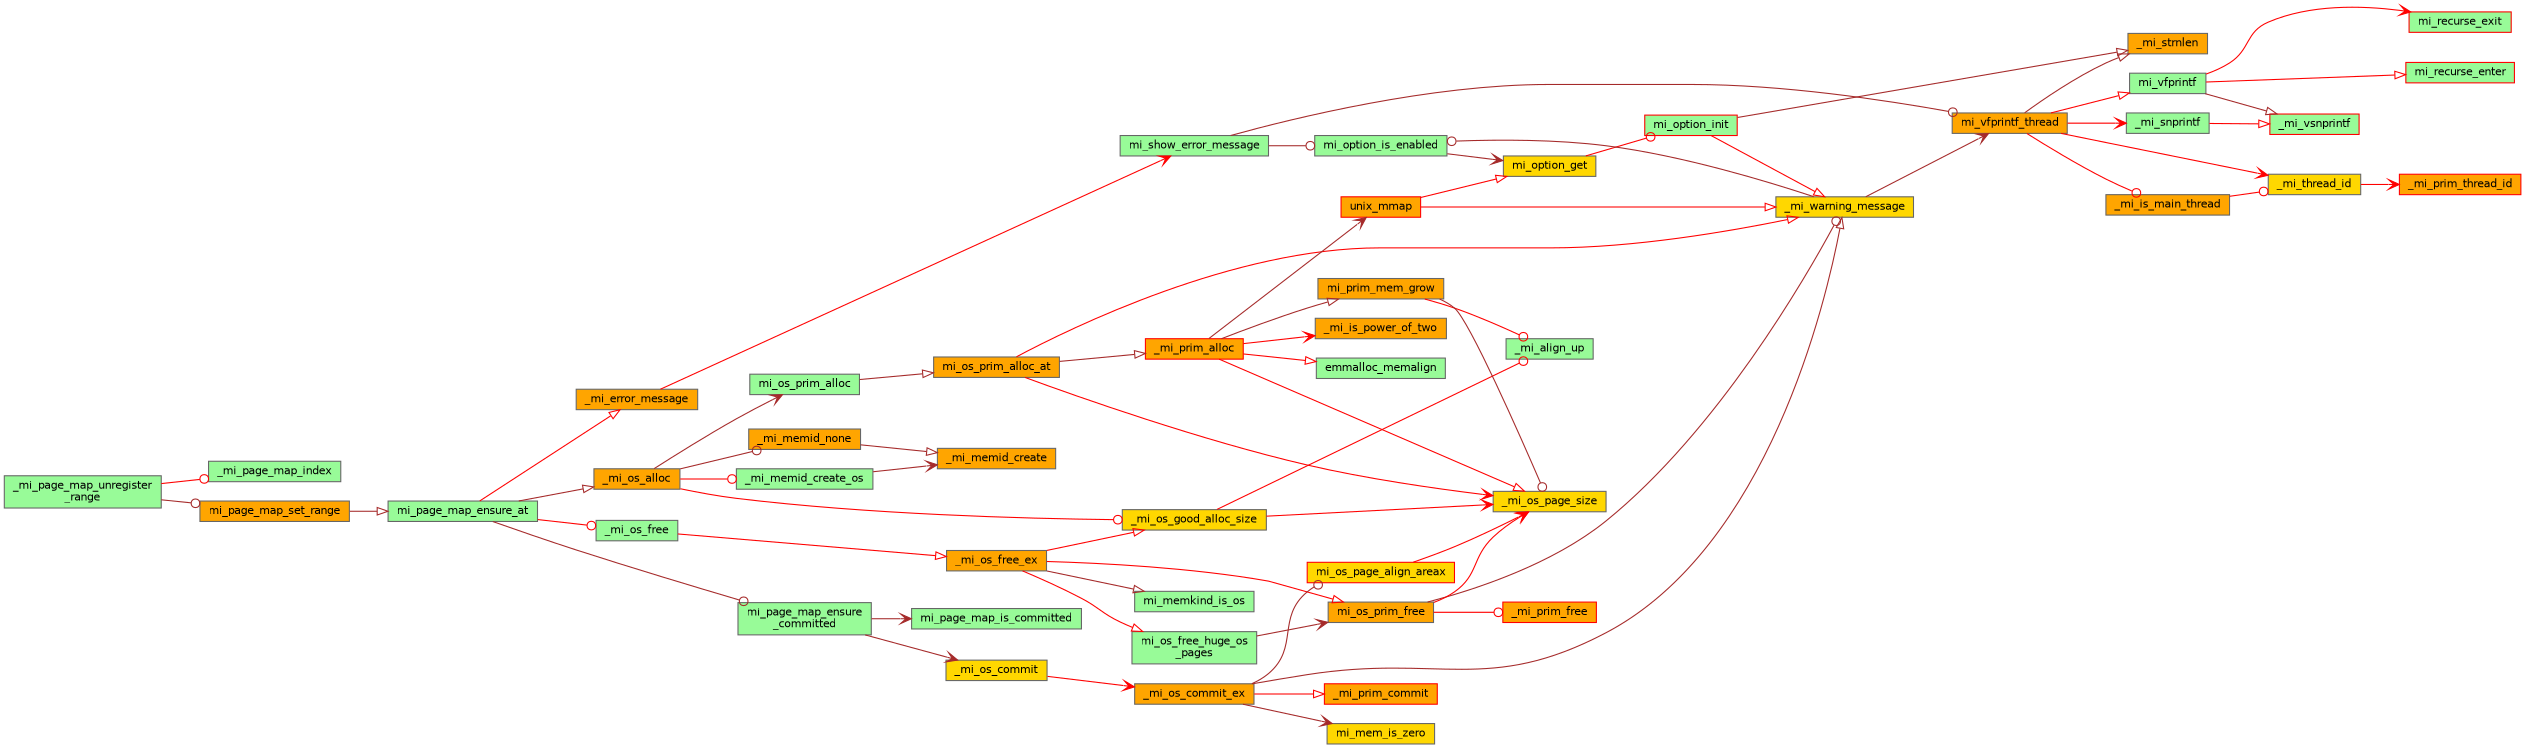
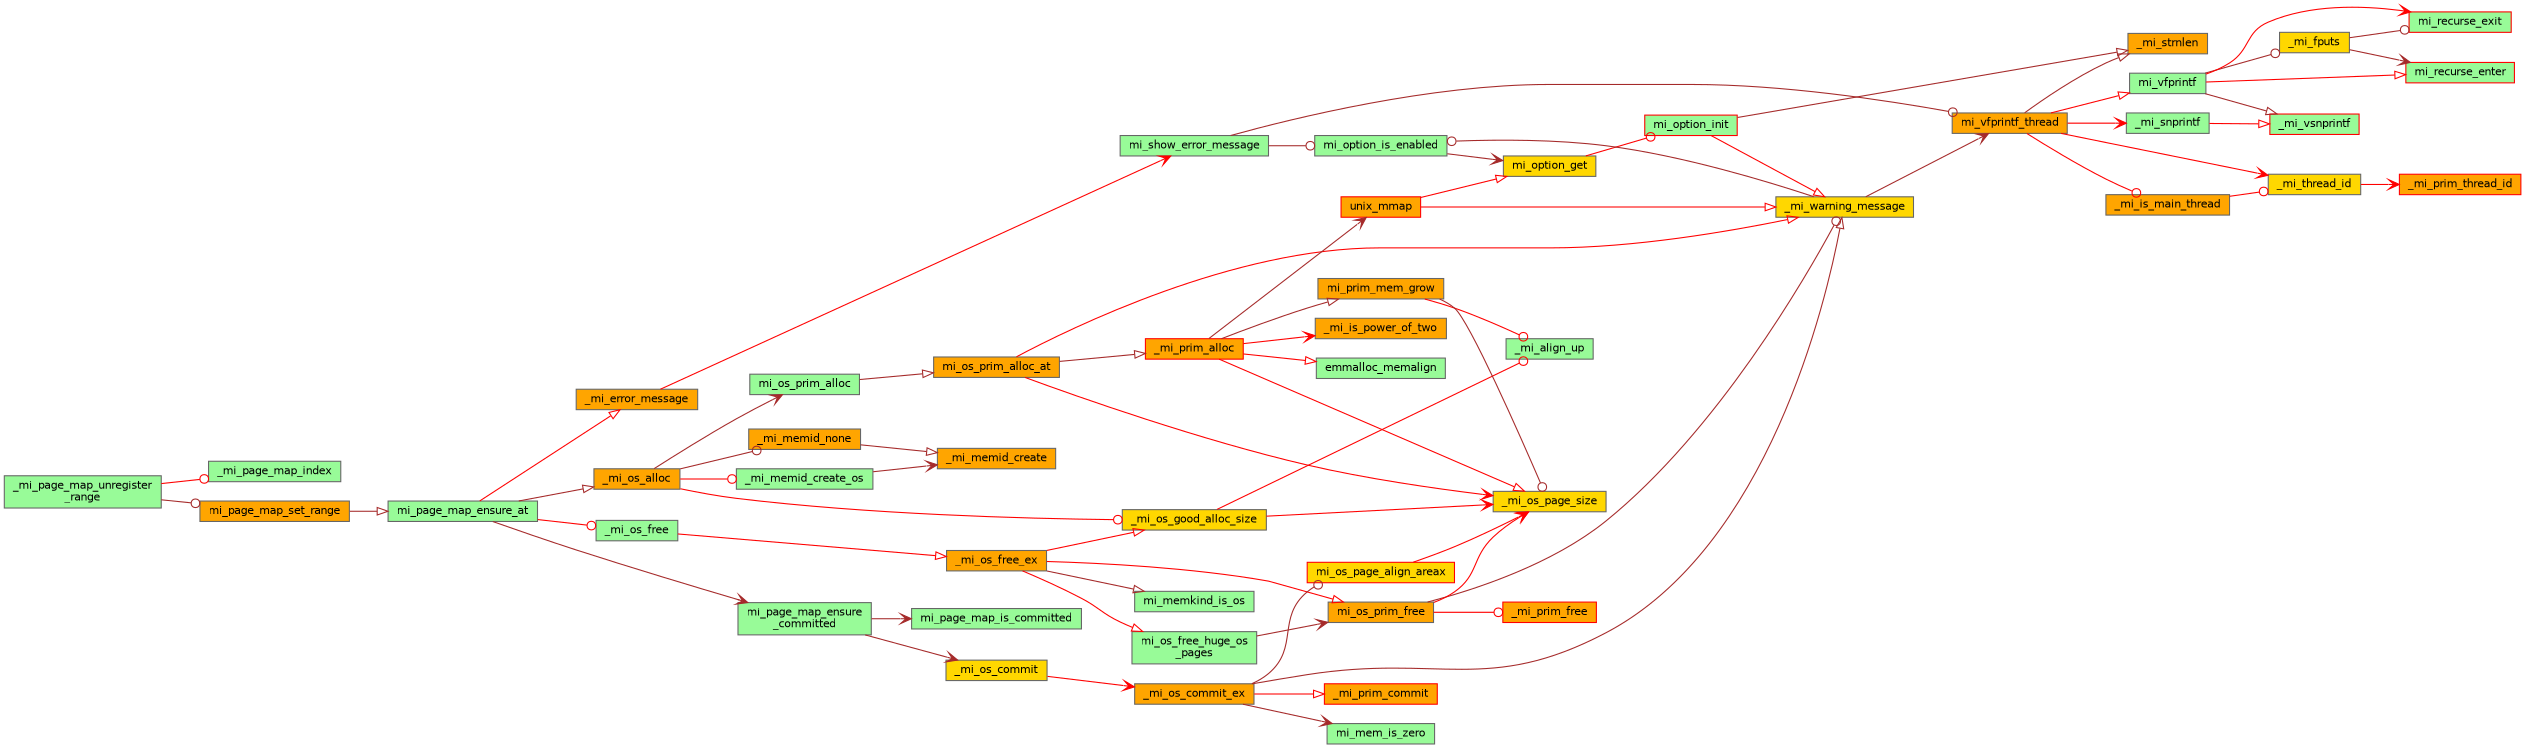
node "_mi_fputs": added
edge "mi_page_map_ensure_at" -> "mi_page_map_ensure _committed": arrowhead odot -> vee
node "mi_mem_is_zero": fillcolor gold -> palegreen
